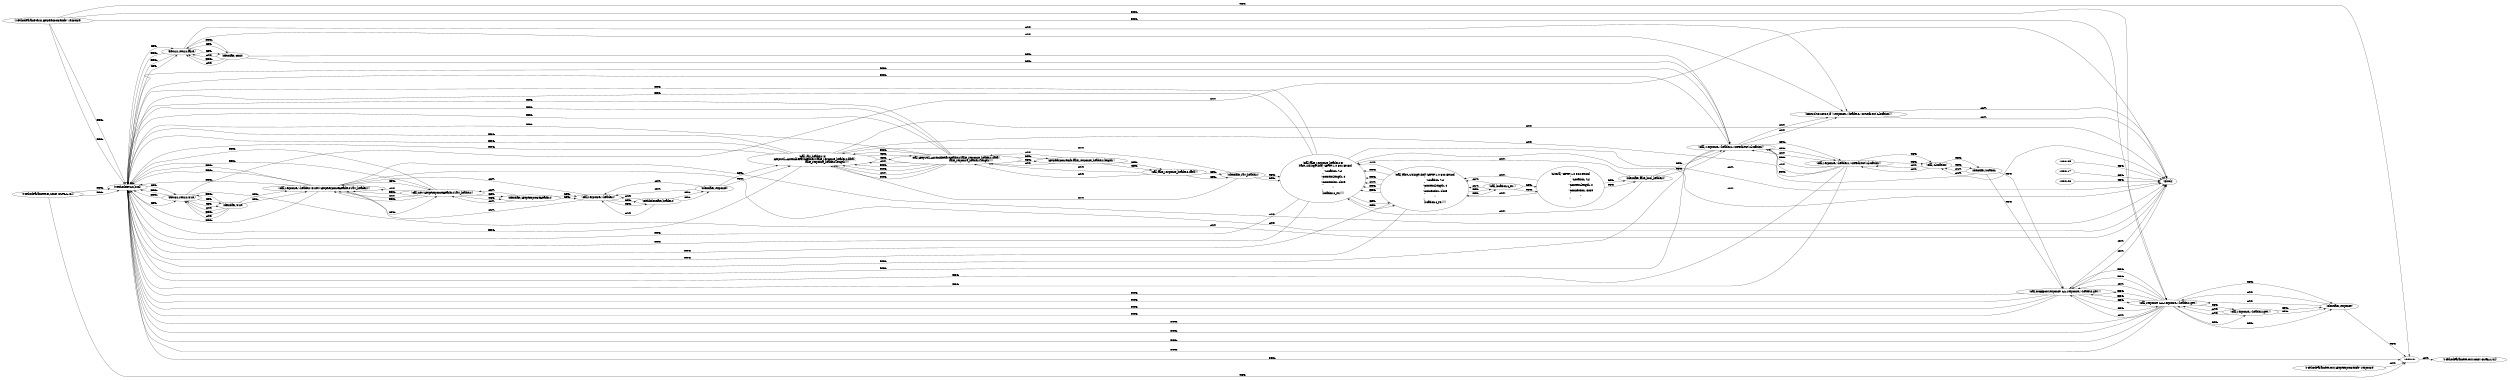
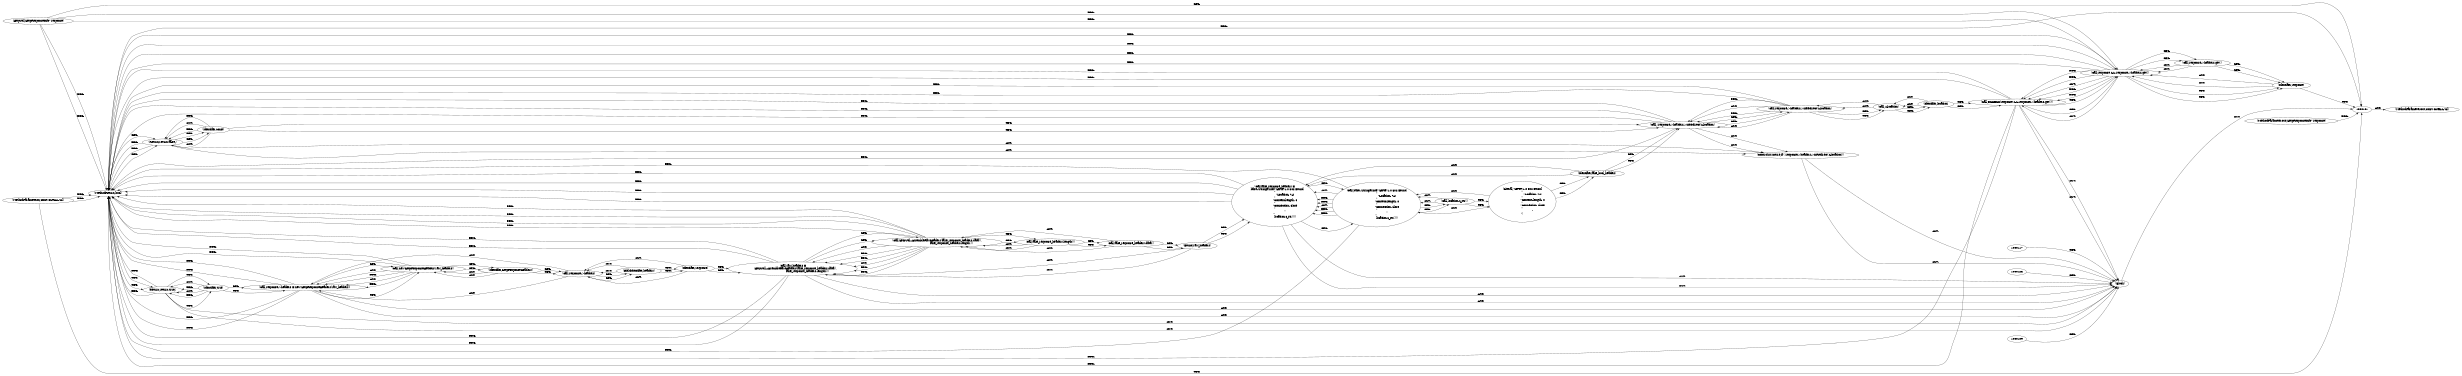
node "(MethodParameterIn,HttpResponseInfo* response)": label "(MethodParameterIn,HttpResponseInfo* response)" -> "(HttpUtil,HttpResponseInfo* response)"
edge "(Block,)" -> "1000101": added, label "AST:"
node "(HttpResponseInfo,fake_response_headers.length())": label "(HttpResponseInfo,fake_response_headers.length())" -> "(Call,fake_response_headers.length())"
node "(Identifier,raw_headers)": label "(Identifier,raw_headers)" -> "(Found,raw_headers)"
edge "(MethodParameterOut,HttpResponseInfo* response)" -> "1000101": label "AST: " -> "DDG: "
